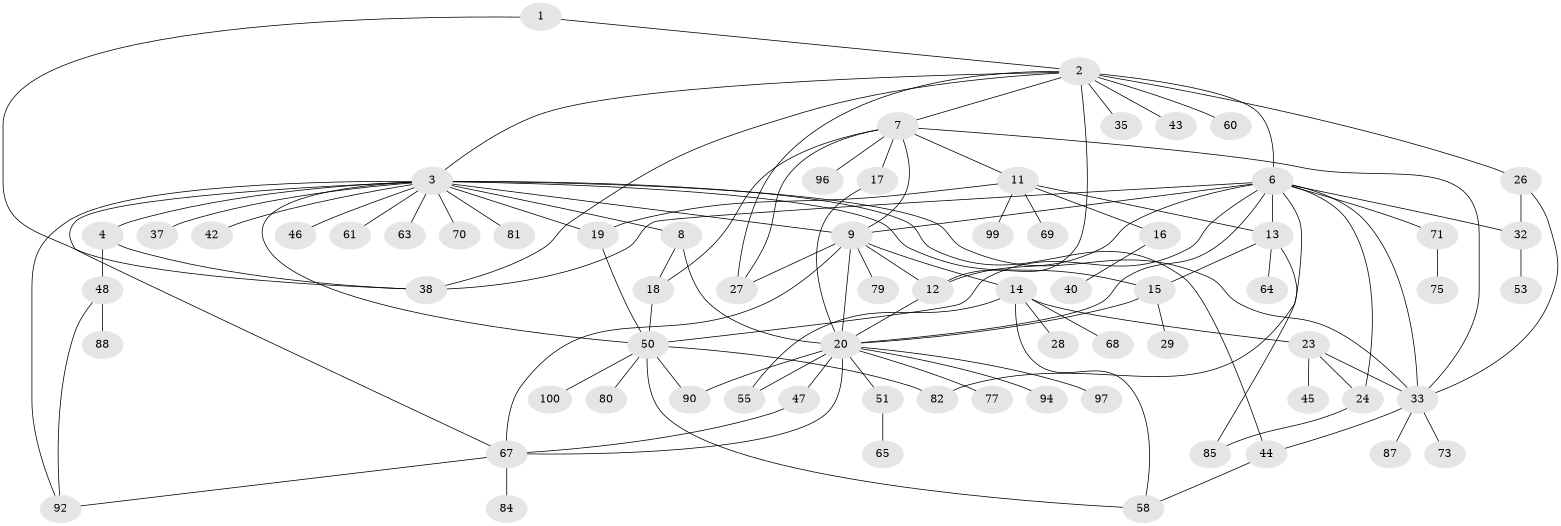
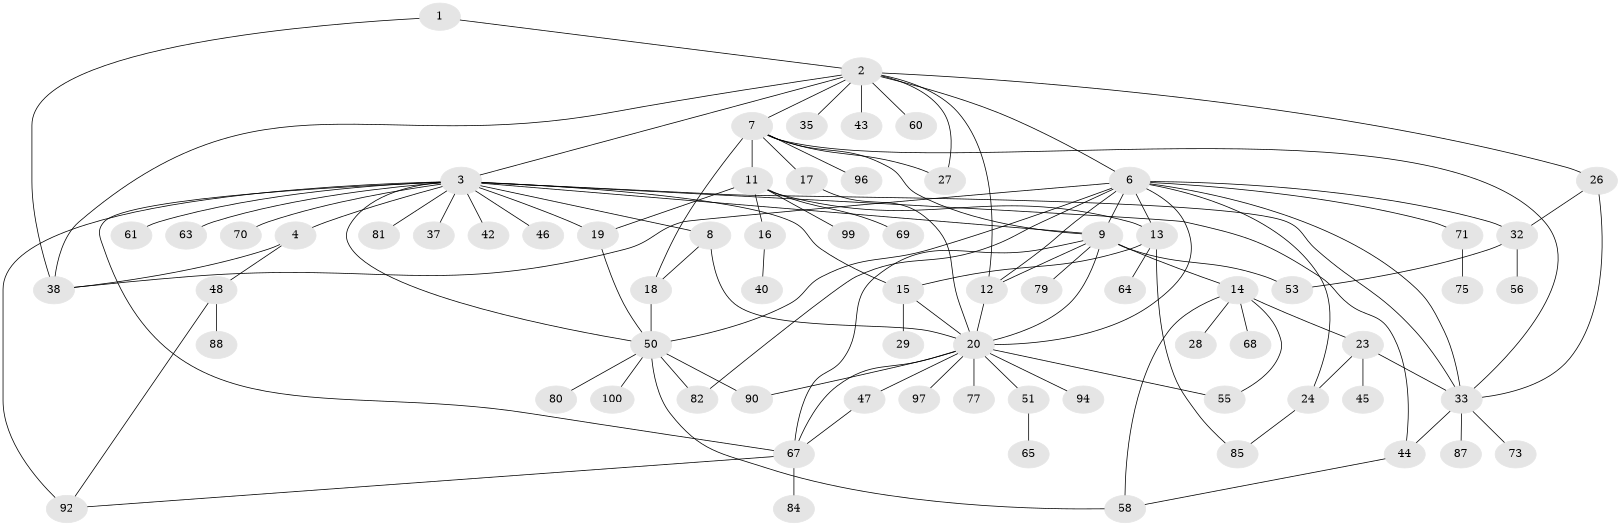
edge "9" -- "27": now "9" -- "53"
node "56": added
